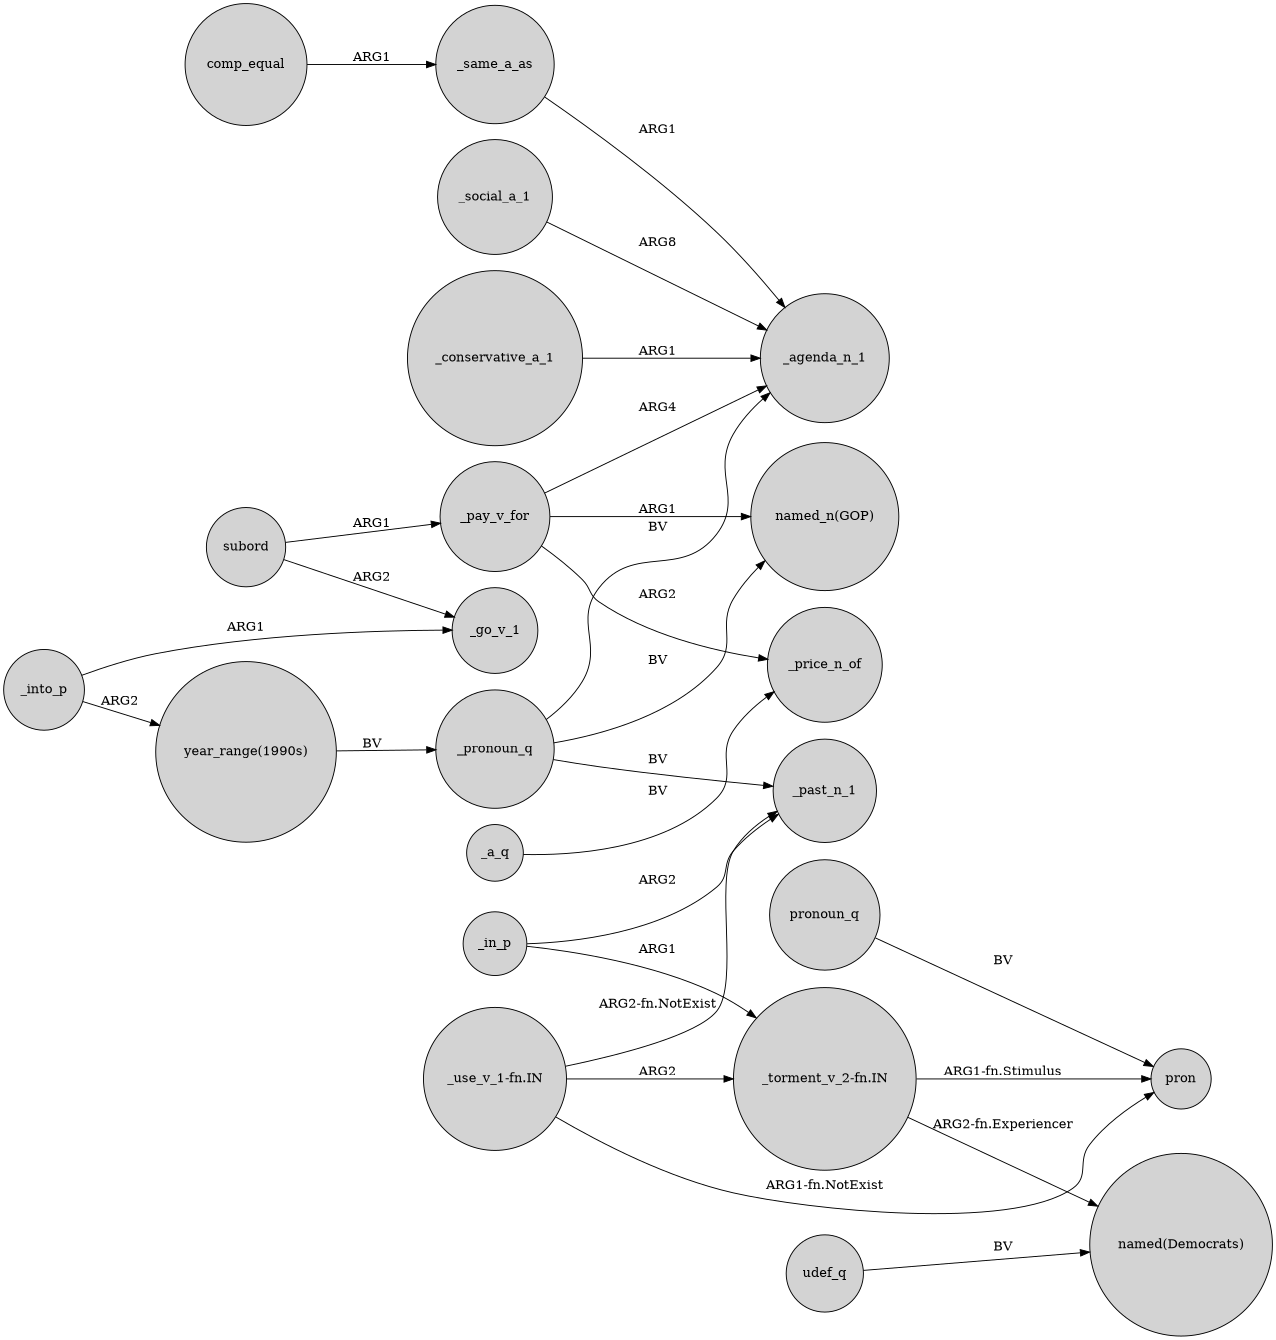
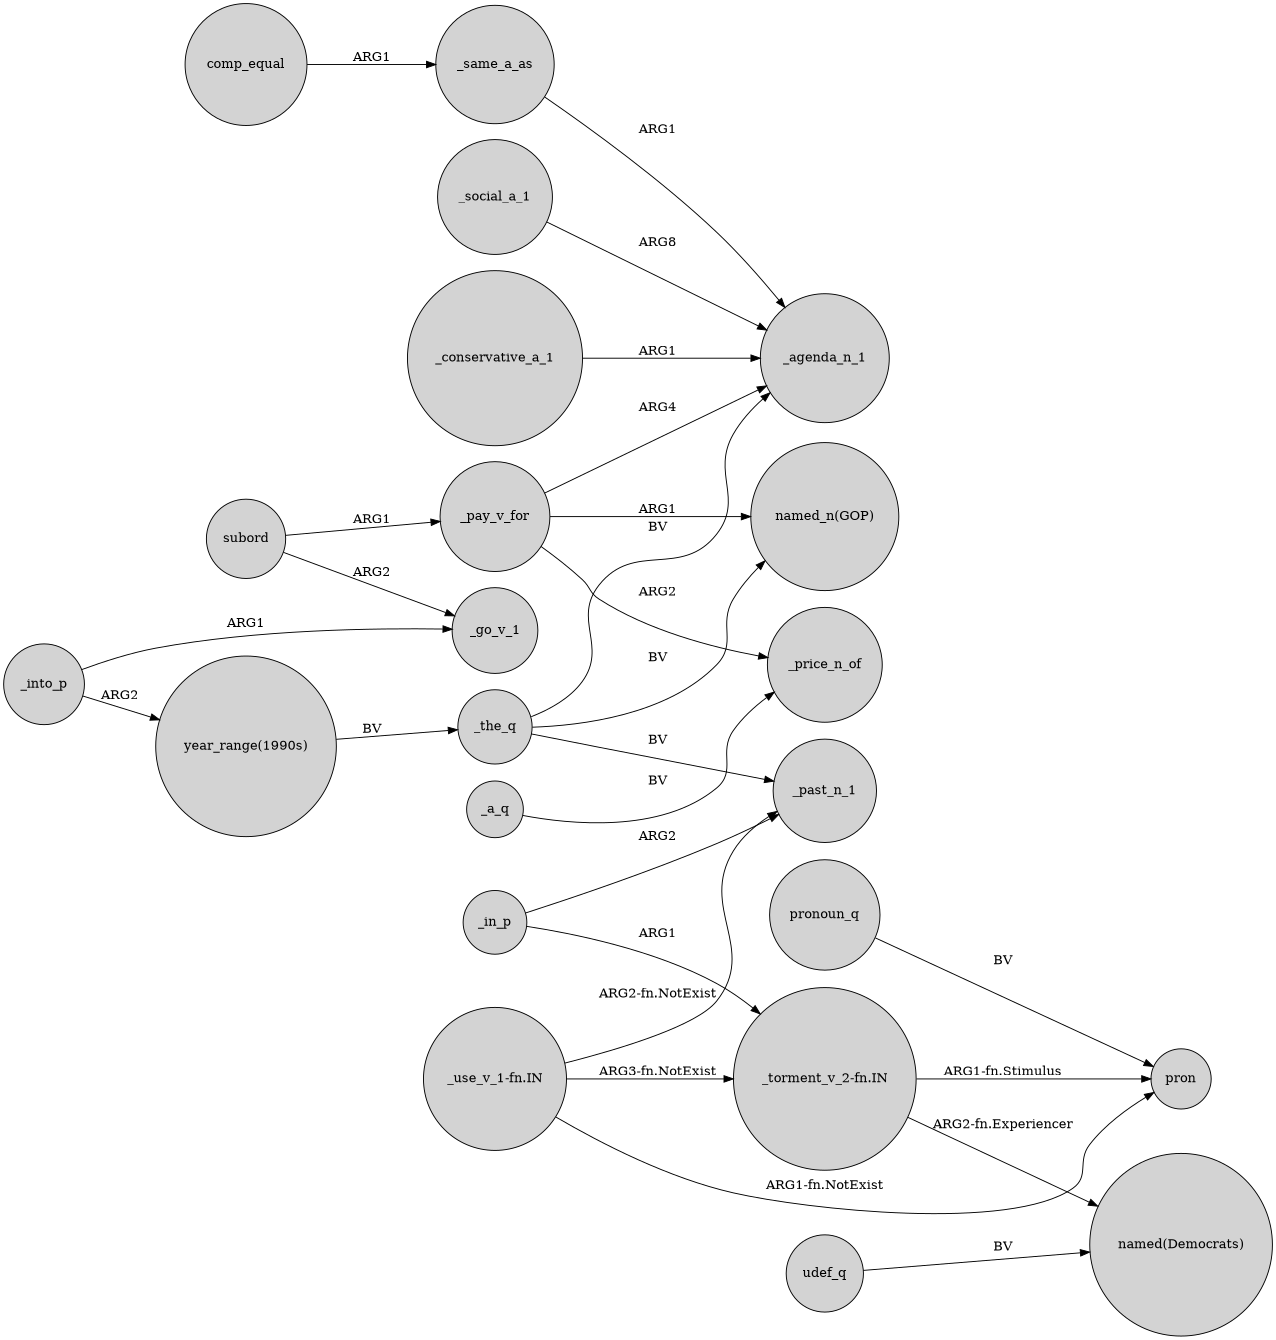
node "_pronoun_q": label "_pronoun_q" -> "_the_q"
edge "_use_v_1-fn.IN" -> "_torment_v_2-fn.IN": label "ARG2" -> "ARG3-fn.NotExist"
